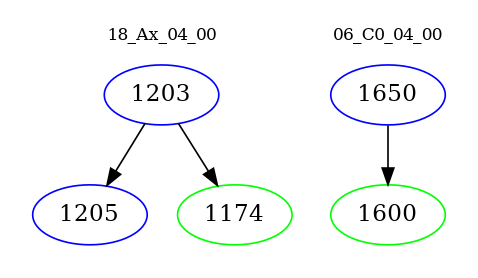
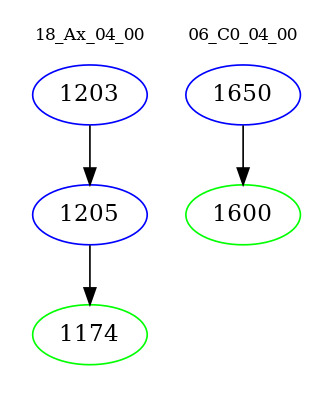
edge "1203" -> "1174": now "1205" -> "1174"
